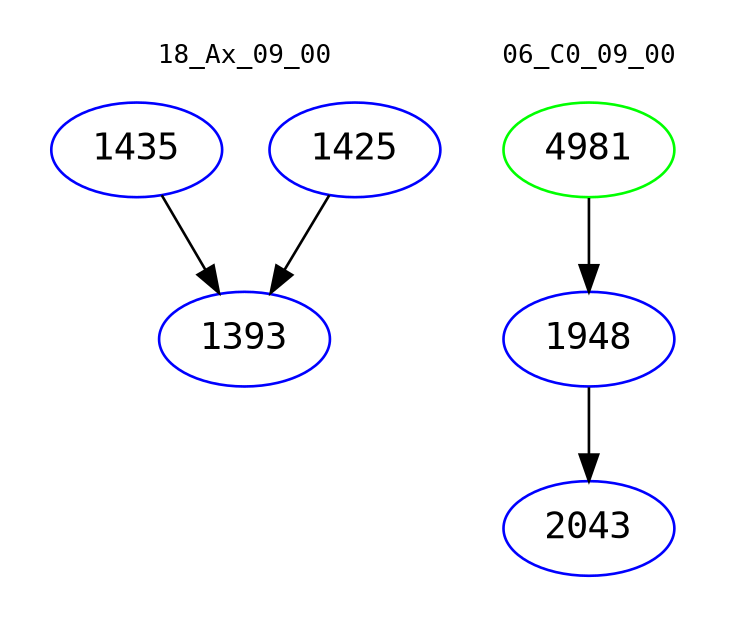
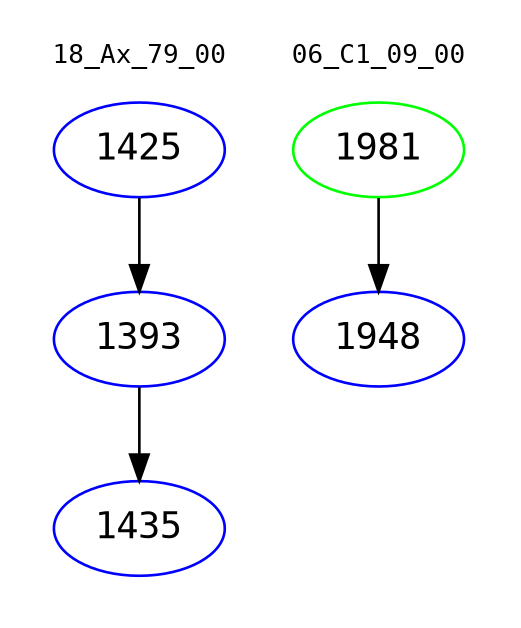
cluster "18_Ax_09_00": label "18_Ax_09_00" -> "18_Ax_79_00"
cluster "06_C0_09_00": label "06_C0_09_00" -> "06_C1_09_00"
node "4981": label "4981" -> "1981"
edge "1435" -> "1393": reversed
node "2043": removed
